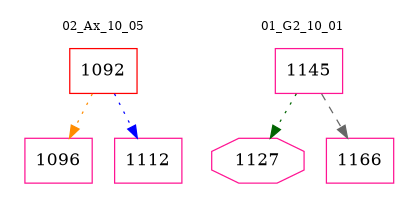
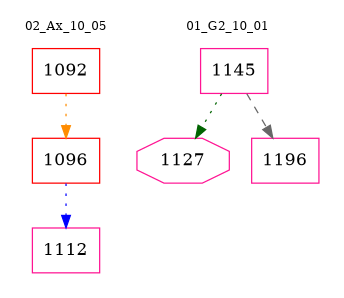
edge "1092" -> "1112": now "1096" -> "1112"
node "1096": color deeppink -> red
node "1166": label "1166" -> "1196"
